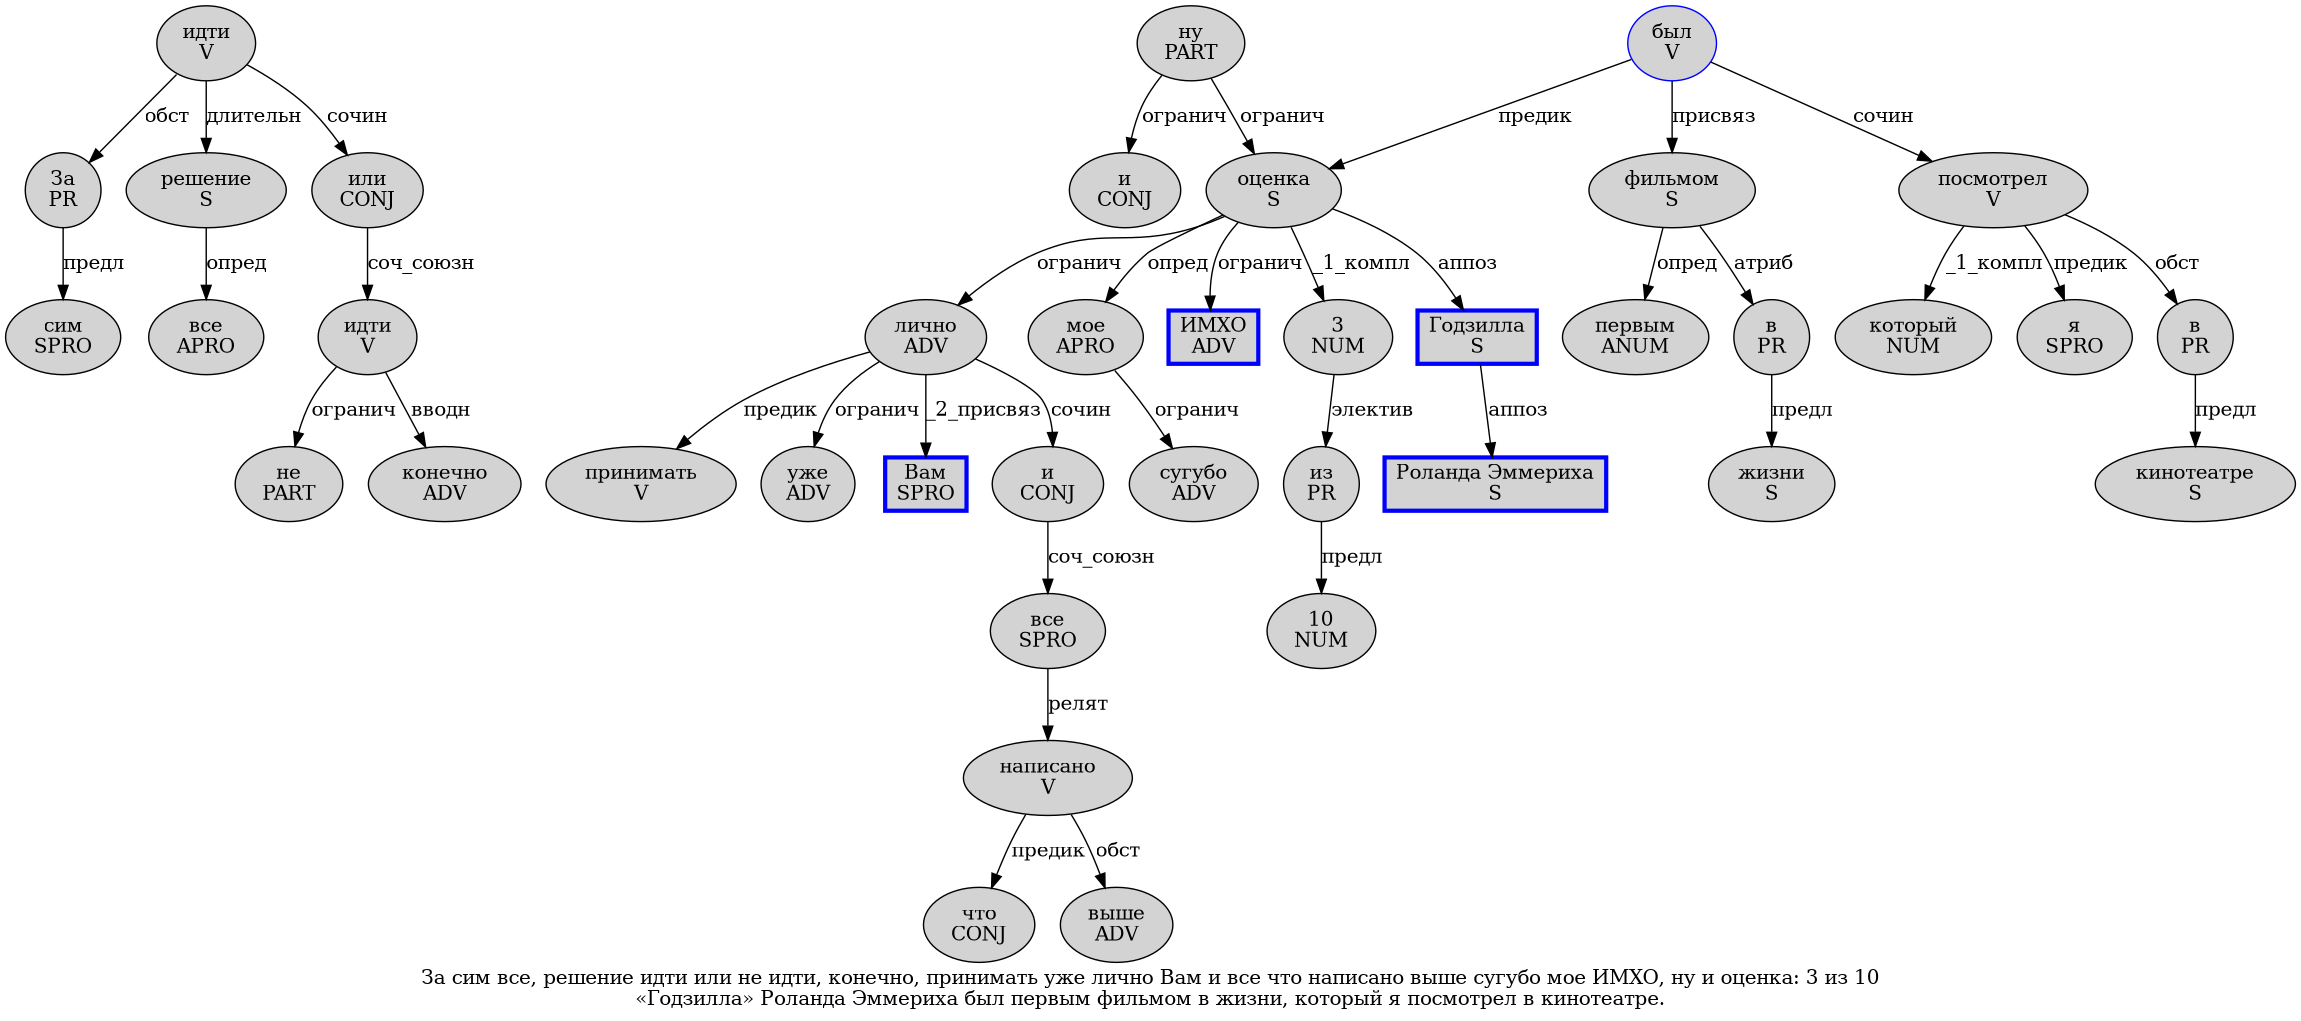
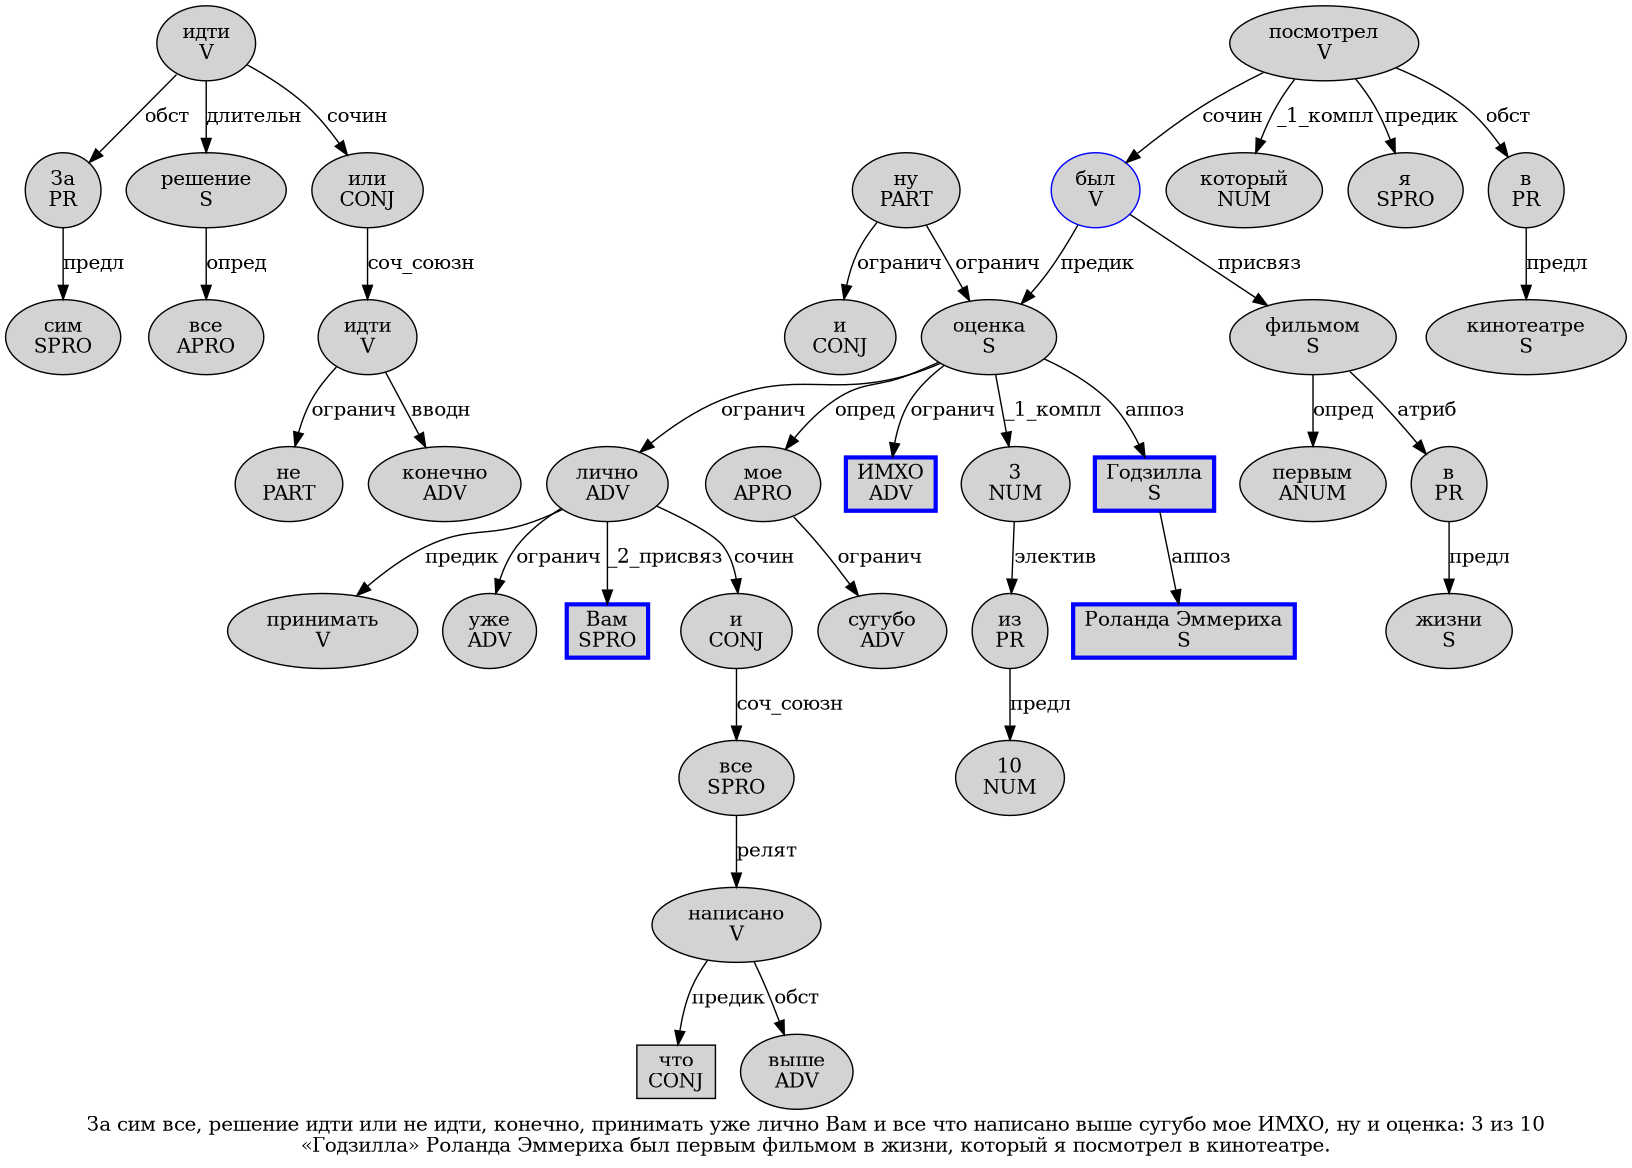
edge "был V" -> "посмотрел V": reversed
node "что CONJ": shape ellipse -> box
